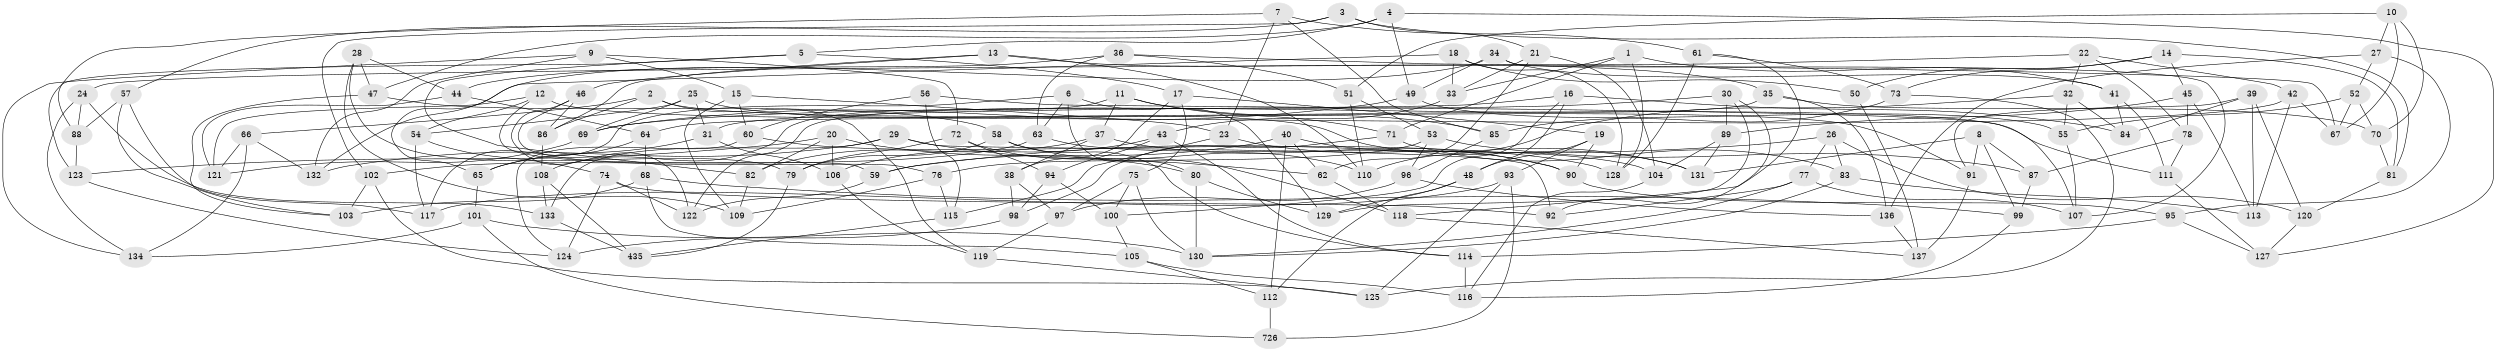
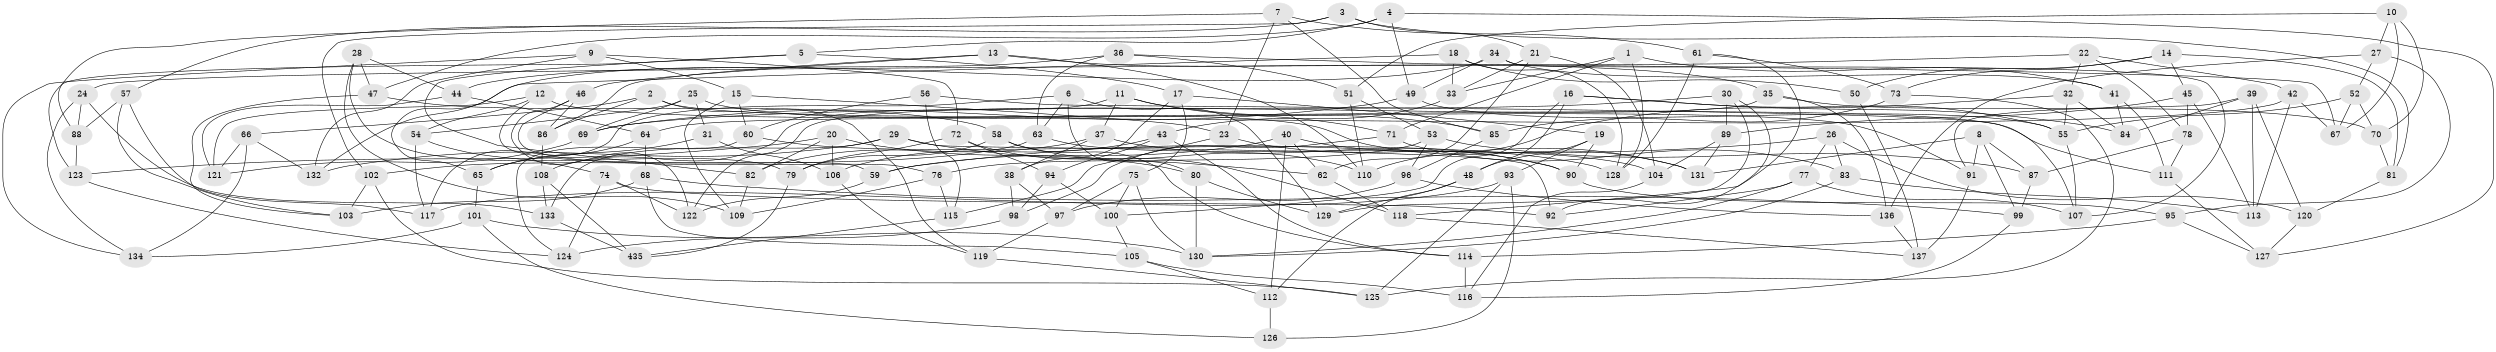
edge "16" -- "31": now "16" -- "55"
node "726": label "726" -> "126"
